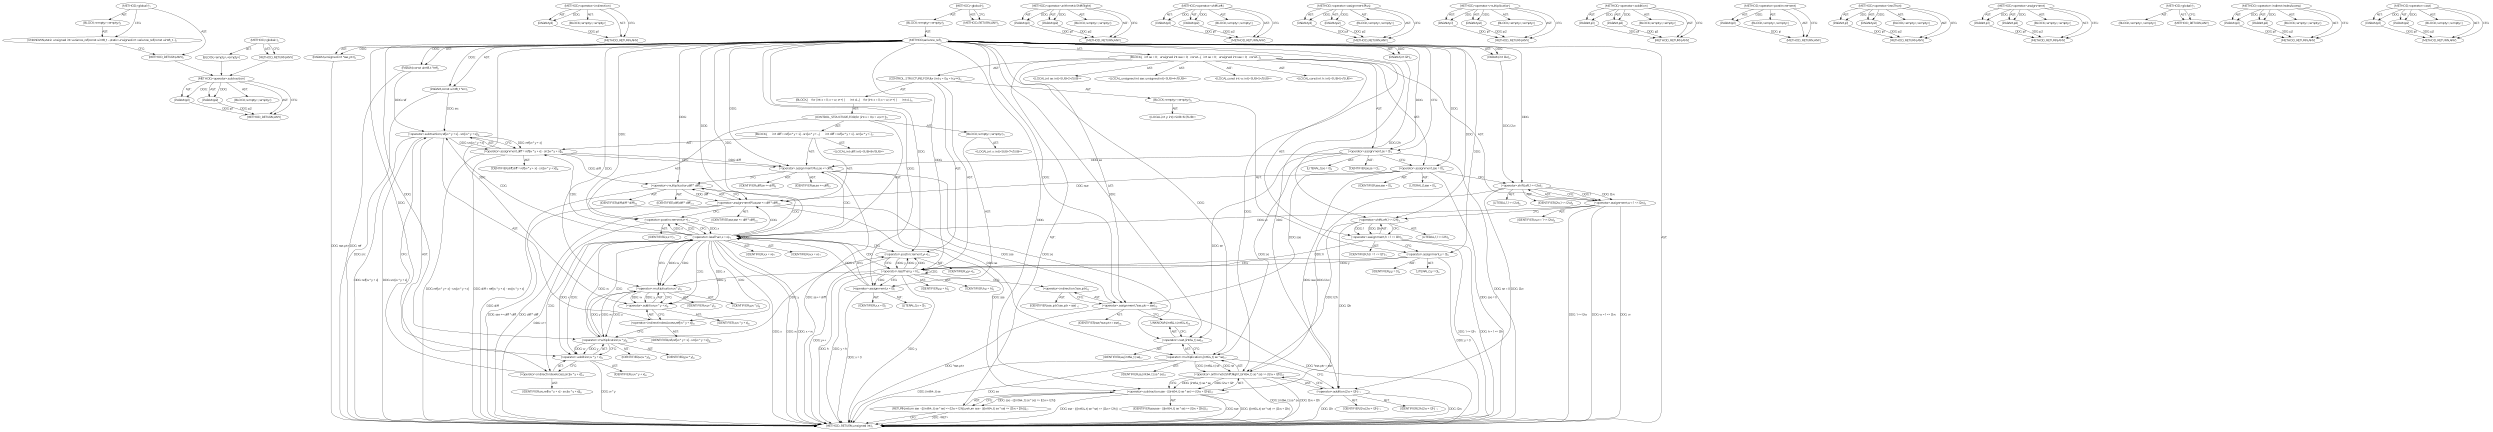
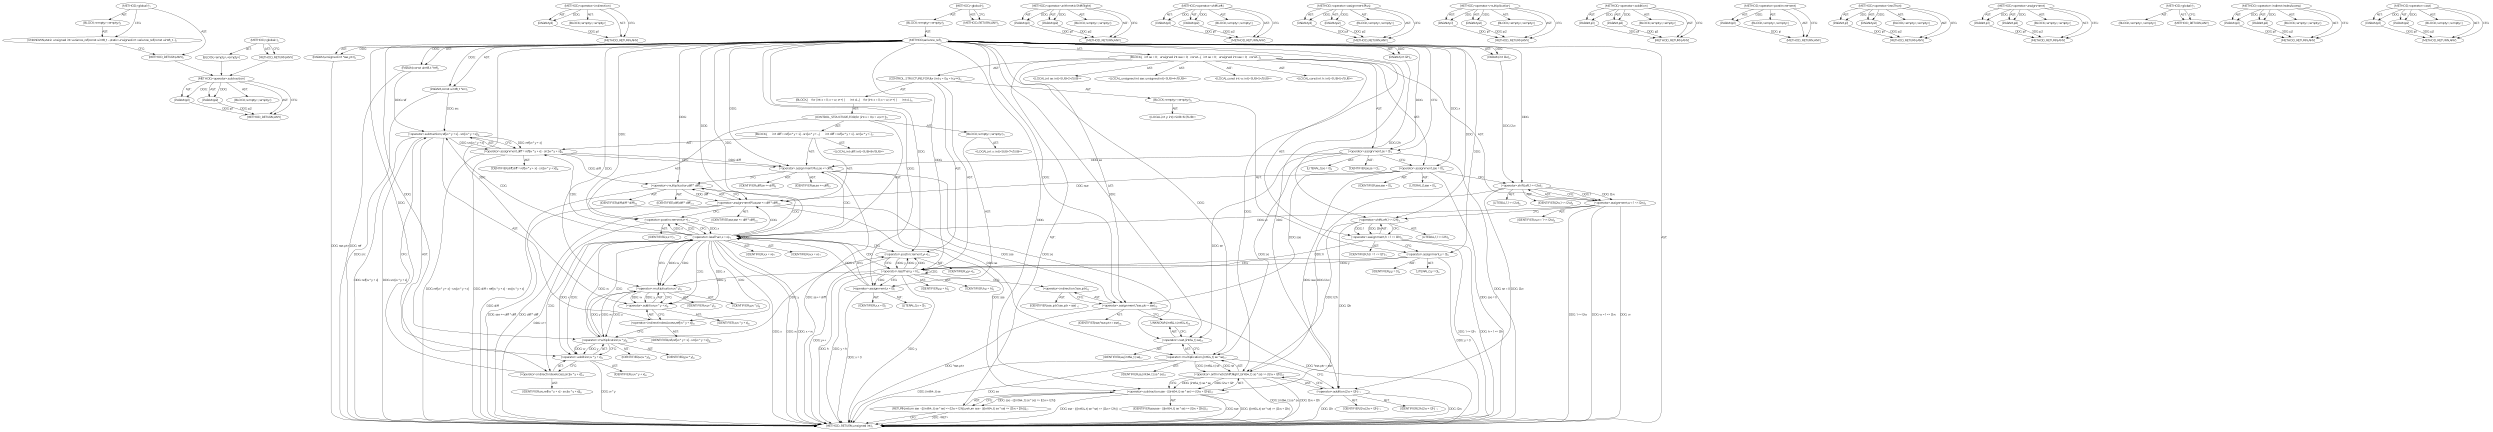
edge "(METHOD,variance_ref)" -> "(<operator>.assignment,sse = 0)": label "DDG: " -> "DDG: x"
